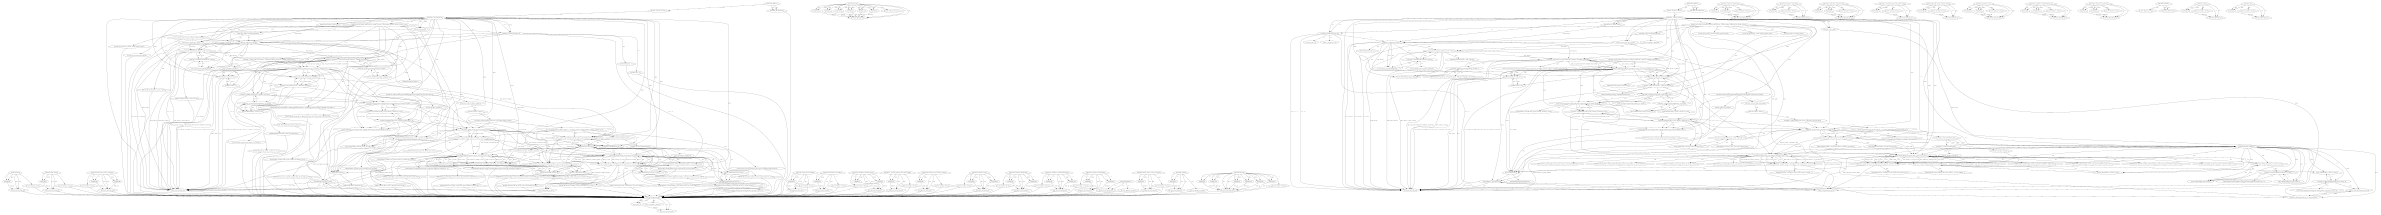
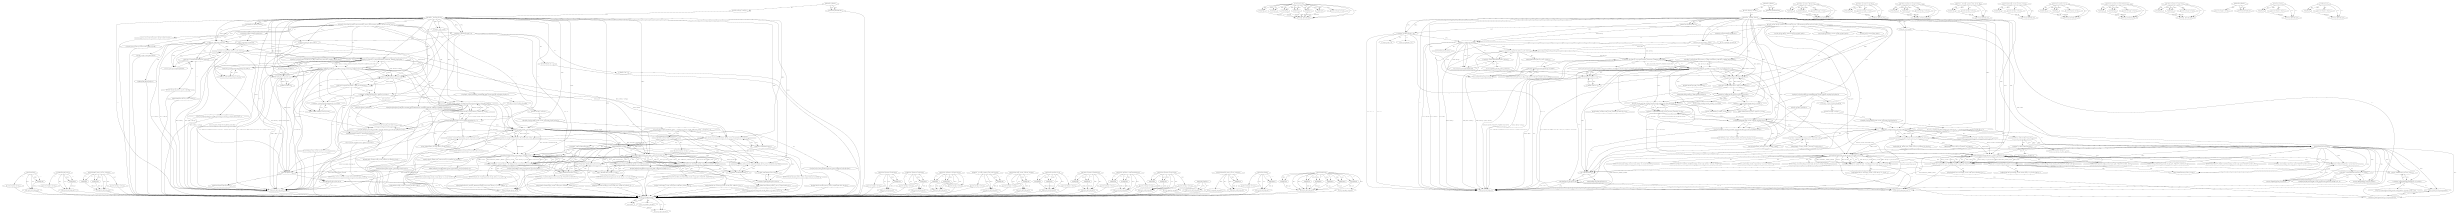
node "(IDENTIFIER,dentry,take_dentry_name_snapshot(&name, dentry))": added
